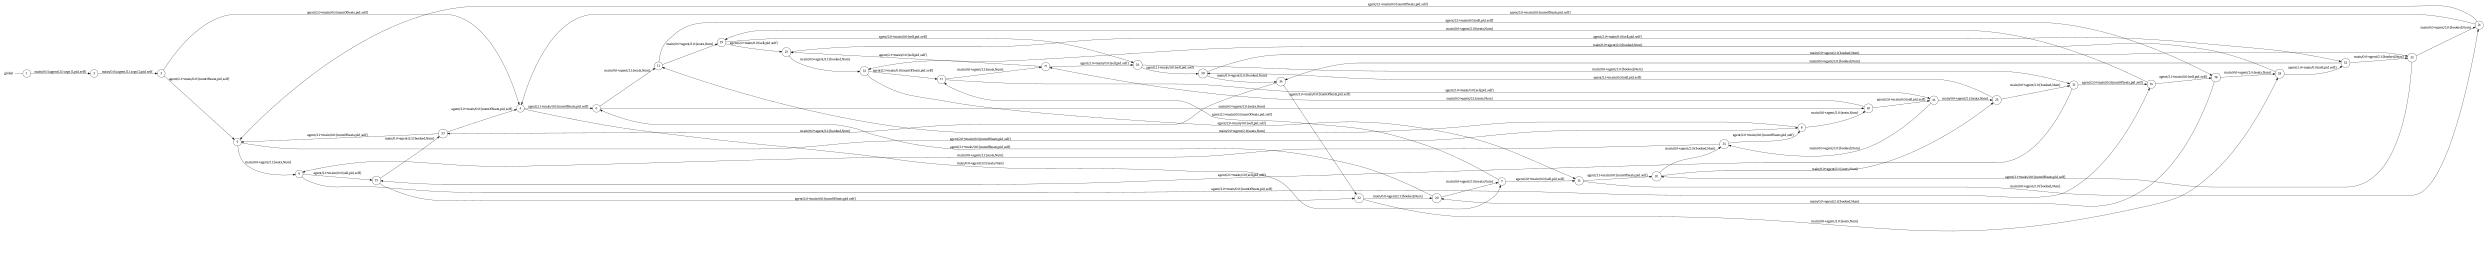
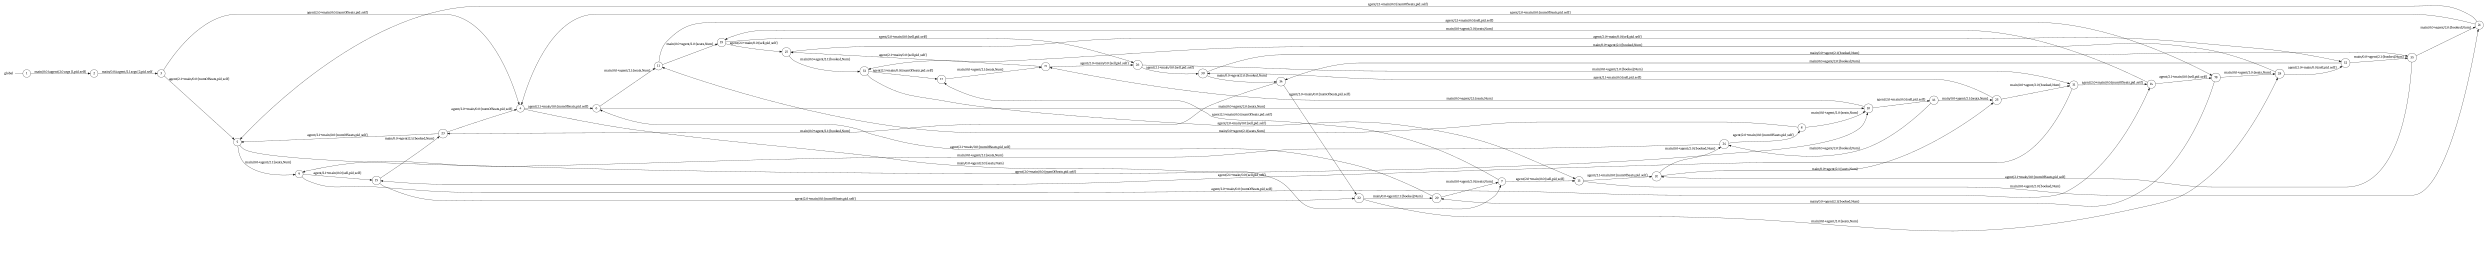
edge "12" -> "16": removed, label "agent/2.0→main/0.0:{sell,pid_self}"
edge "5" -> "8": now "5" -> "10"
